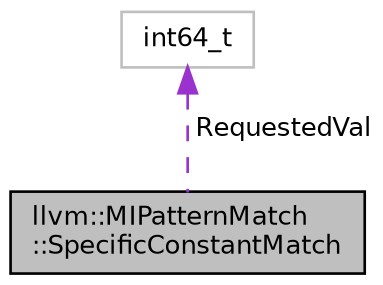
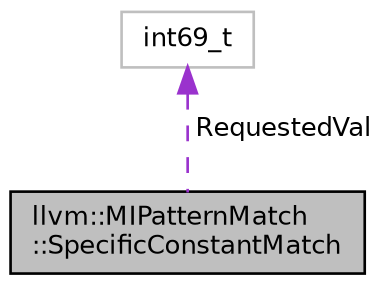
node "int64_t": label "int64_t" -> "int69_t"
